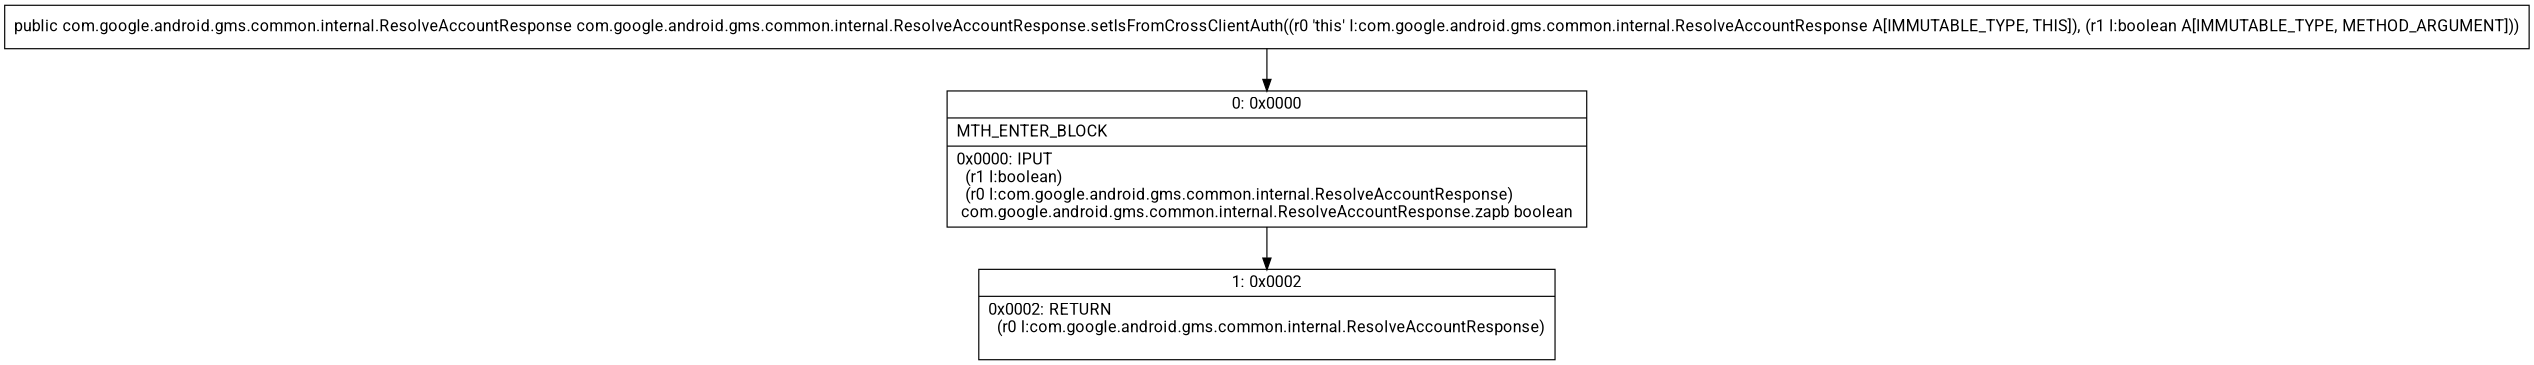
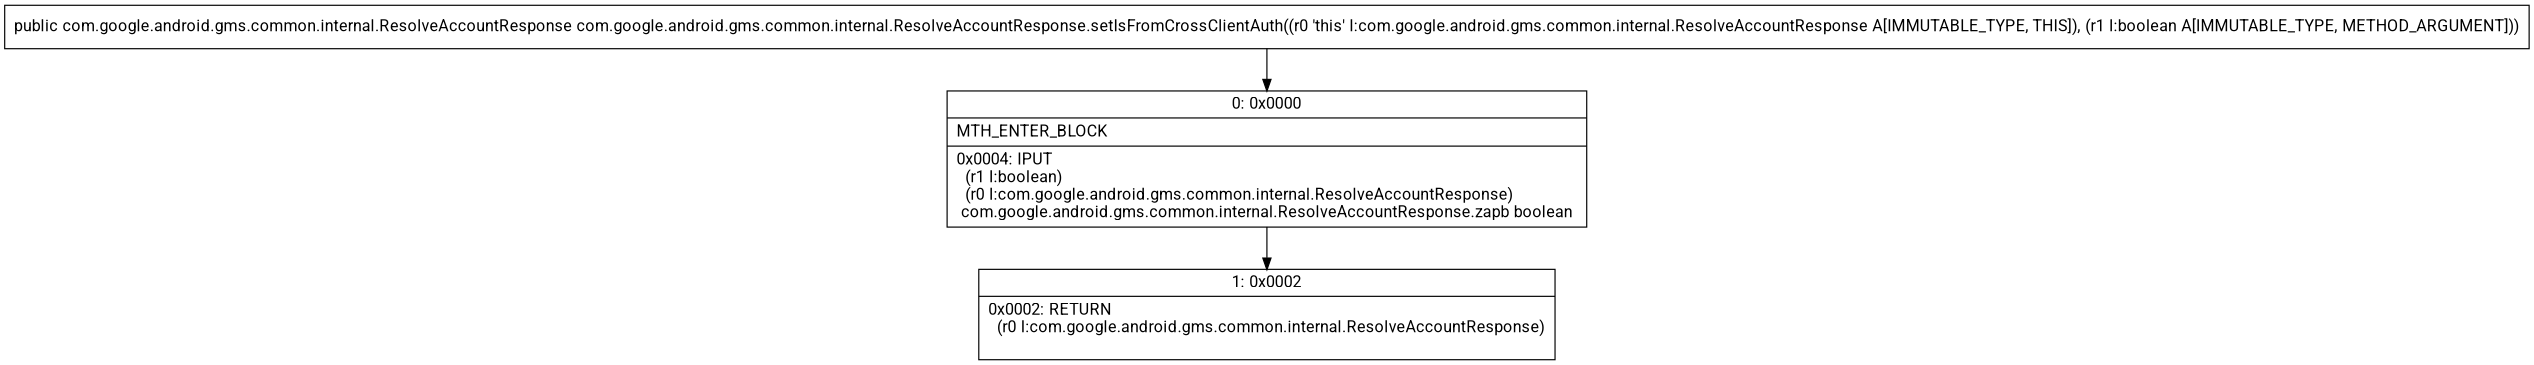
node "0: 0x0000": text "0x0000: IPUT" -> "0x0004: IPUT"
